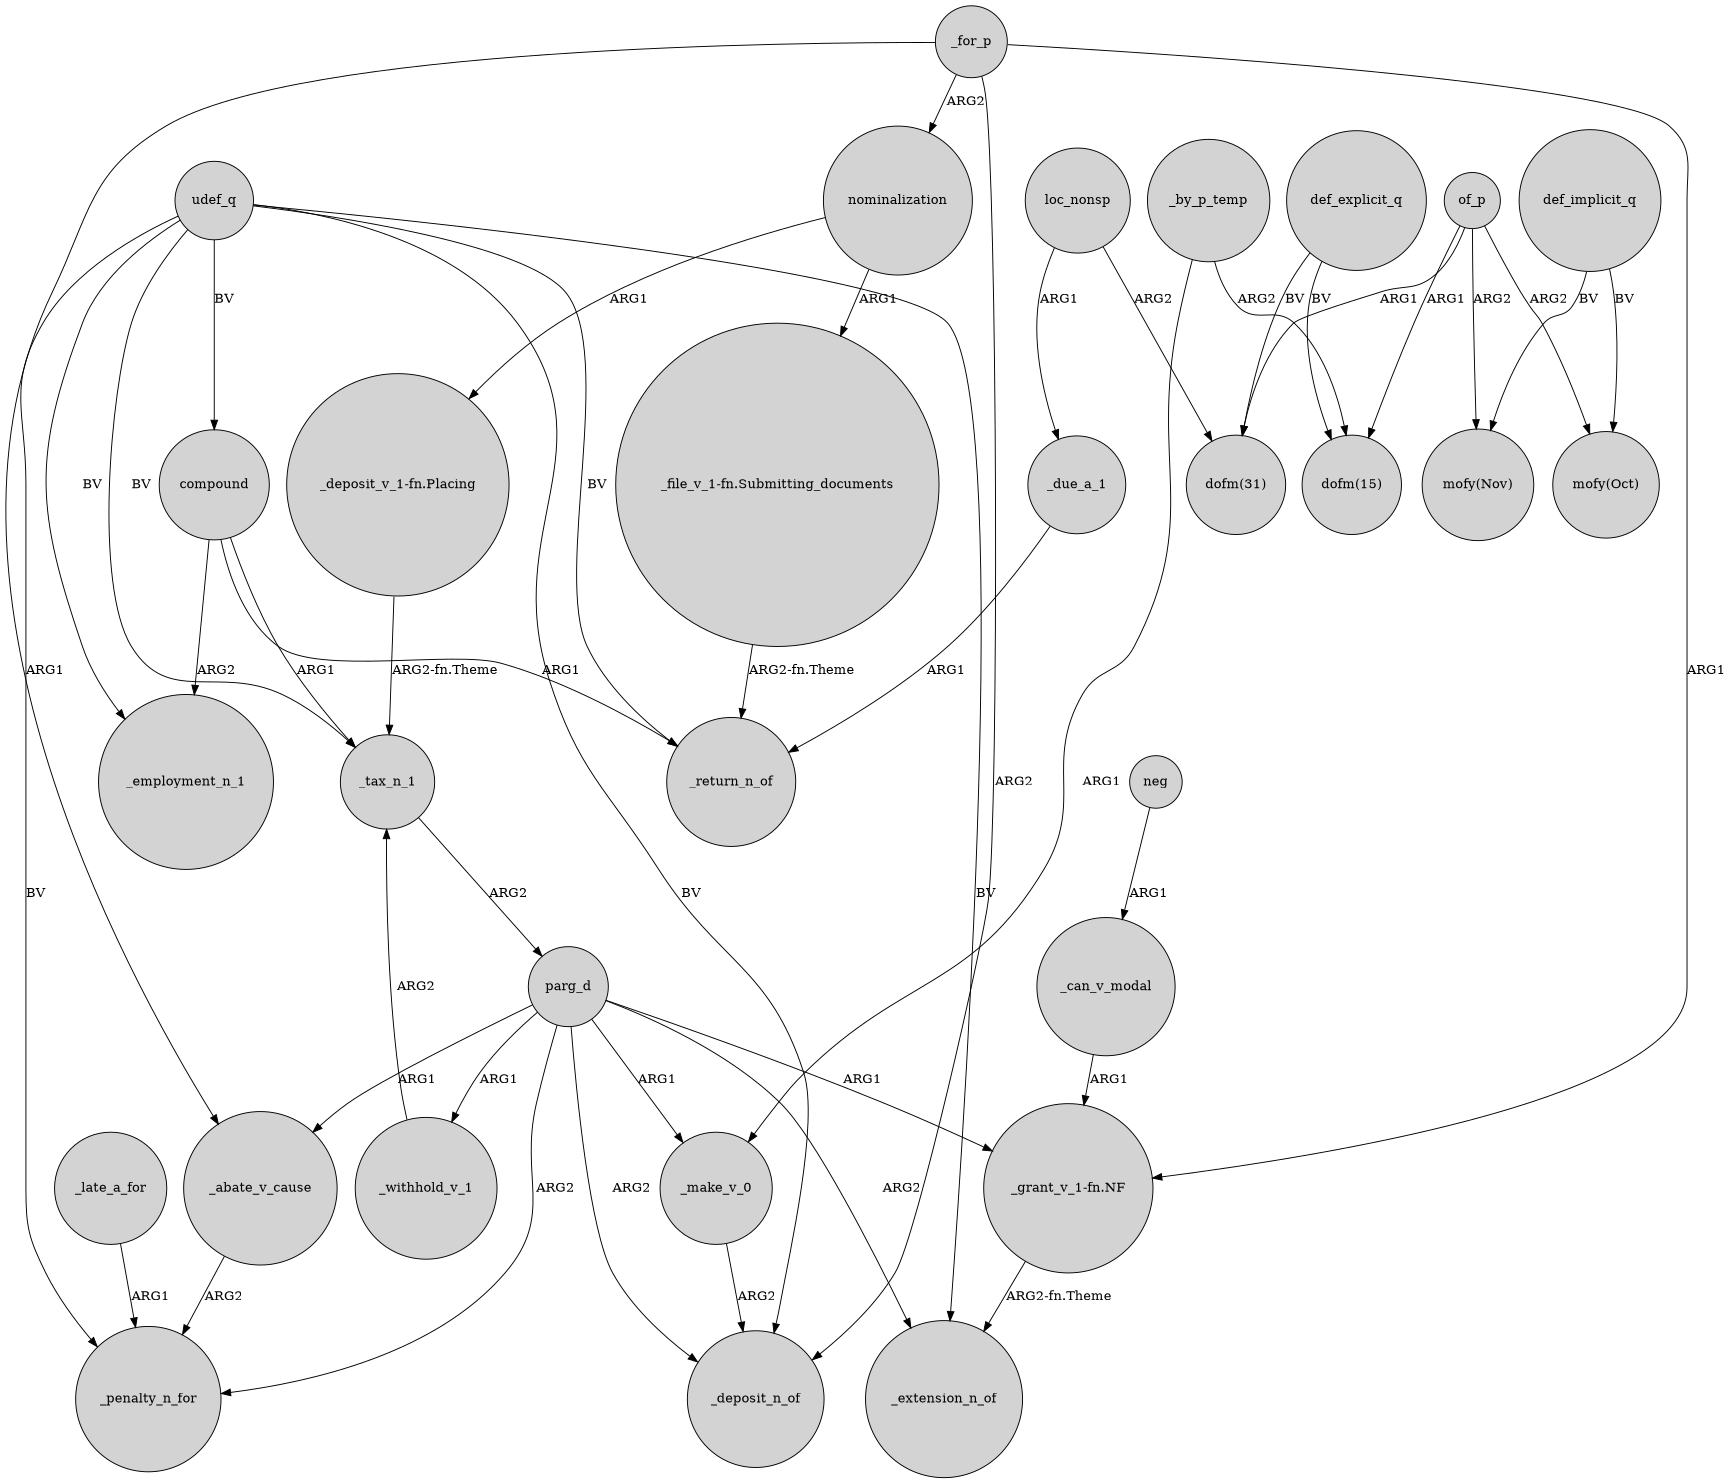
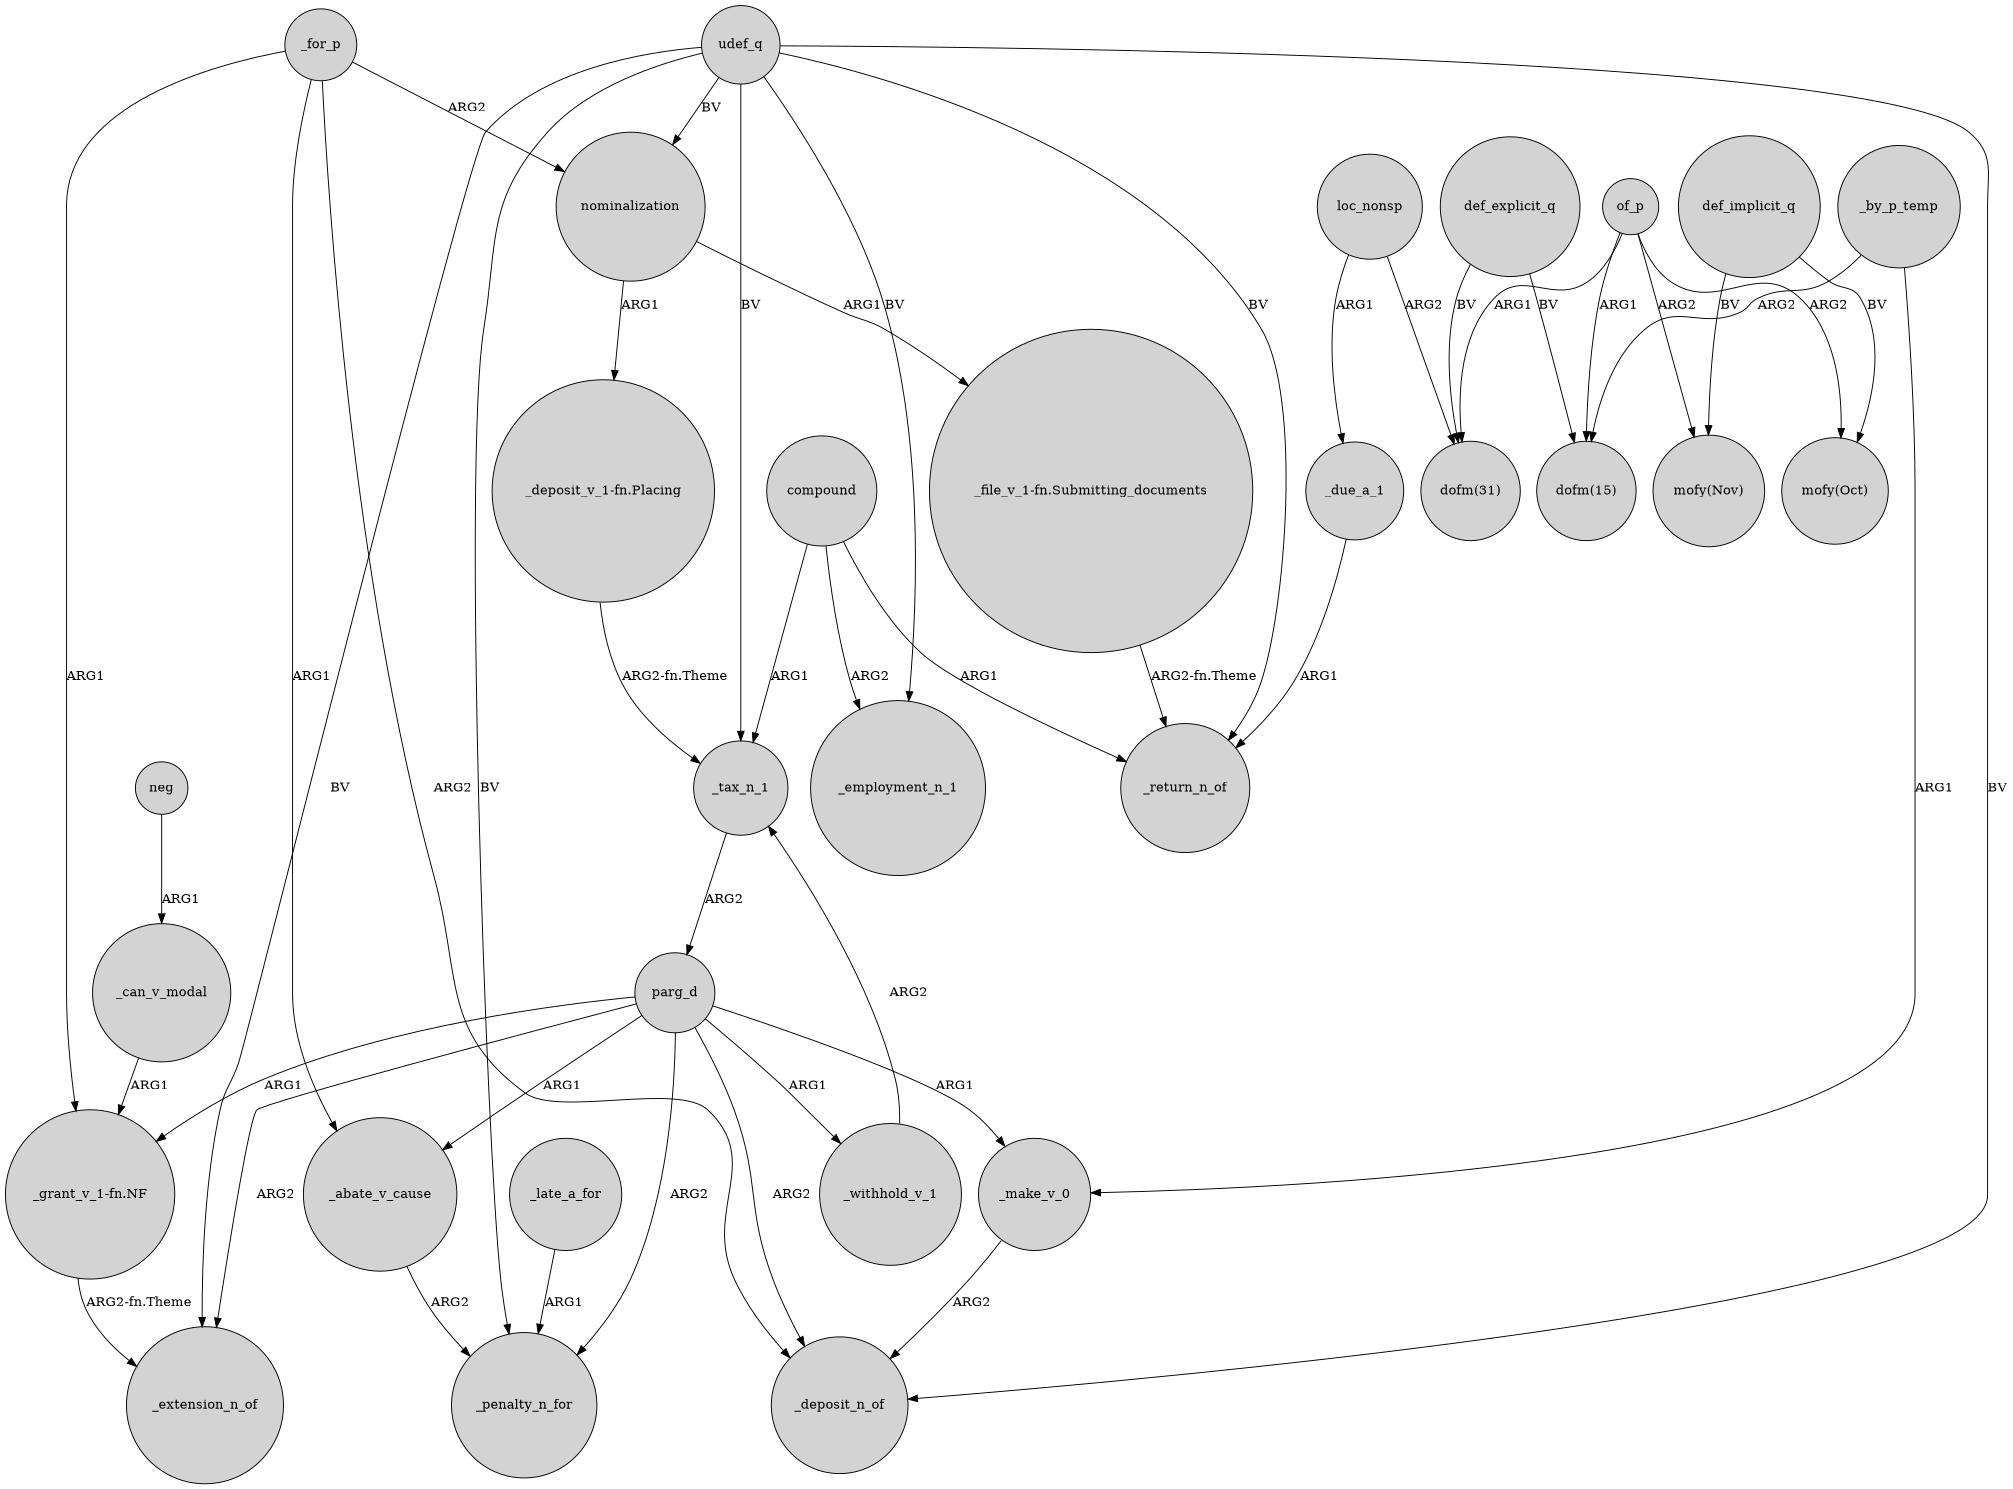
edge "udef_q" -> "compound": now "udef_q" -> "nominalization"
